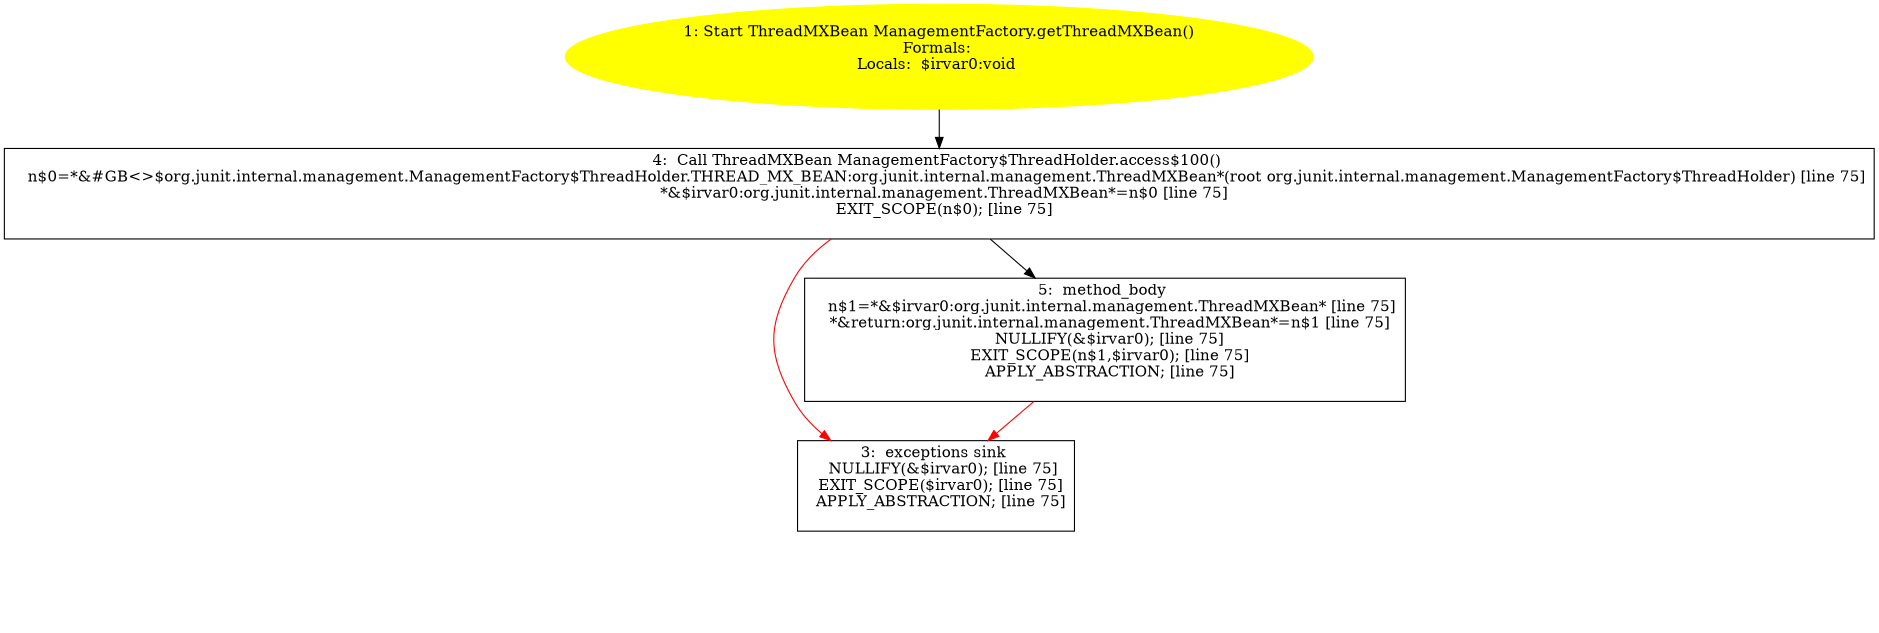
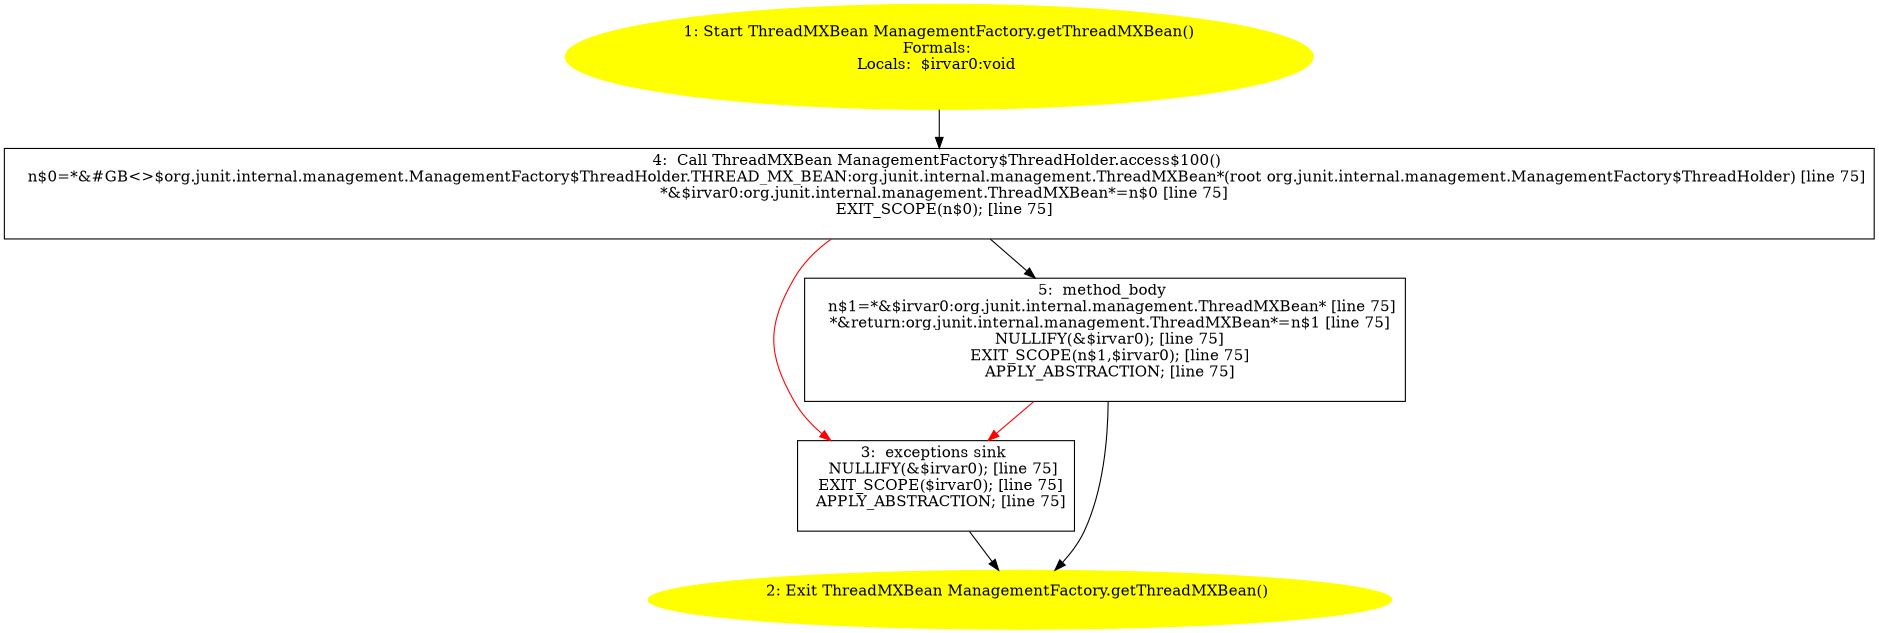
node "2: Exit ThreadMXBean ManagementFactory.getThreadMXBean()": added
